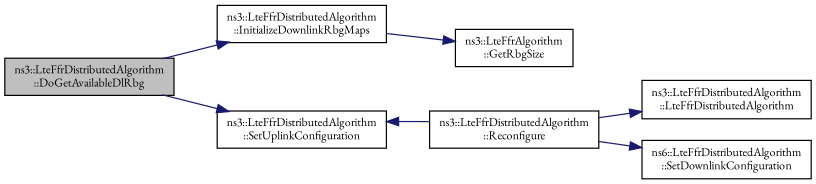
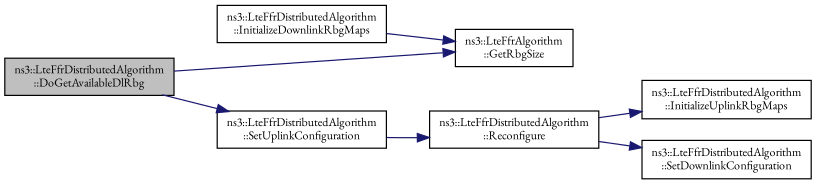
edge "ns3::LteFfrDistributedAlgorithm ::DoGetAvailableDlRbg" -> "ns3::LteFfrDistributedAlgorithm ::InitializeDownlinkRbgMaps": now "ns3::LteFfrDistributedAlgorithm ::DoGetAvailableDlRbg" -> "ns3::LteFfrAlgorithm ::GetRbgSize"
node "ns3::LteFfrDistributedAlgorithm ::LteFfrDistributedAlgorithm": label "ns3::LteFfrDistributedAlgorithm ::LteFfrDistributedAlgorithm" -> "ns3::LteFfrDistributedAlgorithm ::InitializeUplinkRbgMaps"
edge "ns3::LteFfrDistributedAlgorithm ::Reconfigure" -> "ns3::LteFfrDistributedAlgorithm ::SetUplinkConfiguration": reversed
node "ns6::LteFfrDistributedAlgorithm ::SetDownlinkConfiguration": label "ns6::LteFfrDistributedAlgorithm ::SetDownlinkConfiguration" -> "ns3::LteFfrDistributedAlgorithm ::SetDownlinkConfiguration"
